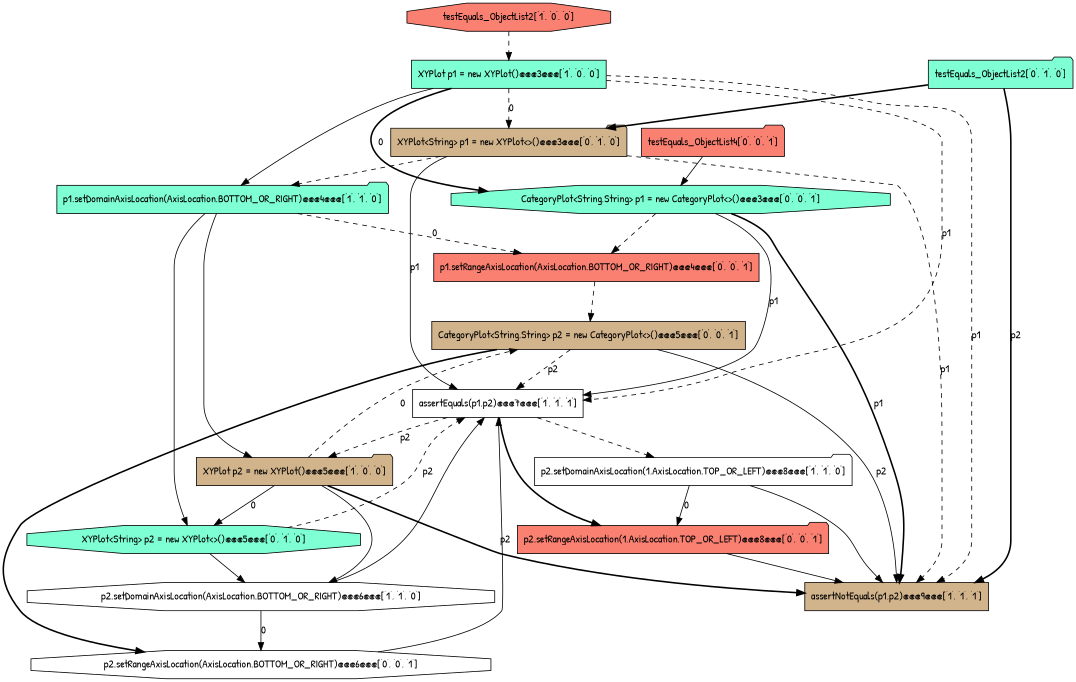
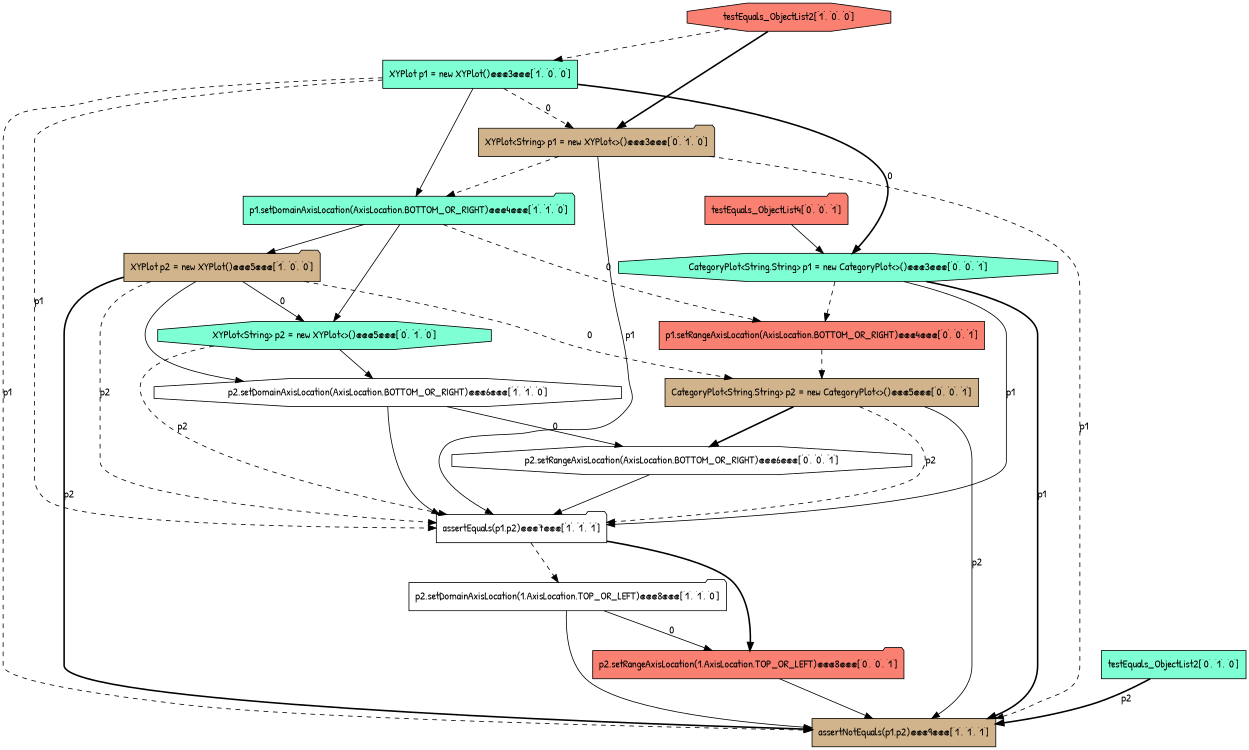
node "testEquals_ObjectList2['0', '1', '0']": shape folder -> box
edge "testEquals_ObjectList2['0', '1', '0']" -> "XYPlot<String> p1 = new XYPlot<>()@@@3@@@['0', '1', '0']": now "testEquals_ObjectList2['1', '0', '0']" -> "XYPlot<String> p1 = new XYPlot<>()@@@3@@@['0', '1', '0']"
node "assertEquals(p1,p2)@@@7@@@['1', '1', '1']": shape box -> folder
edge "assertEquals(p1,p2)@@@7@@@['1', '1', '1']" -> "XYPlot p2 = new XYPlot()@@@5@@@['1', '0', '0']": reversed
